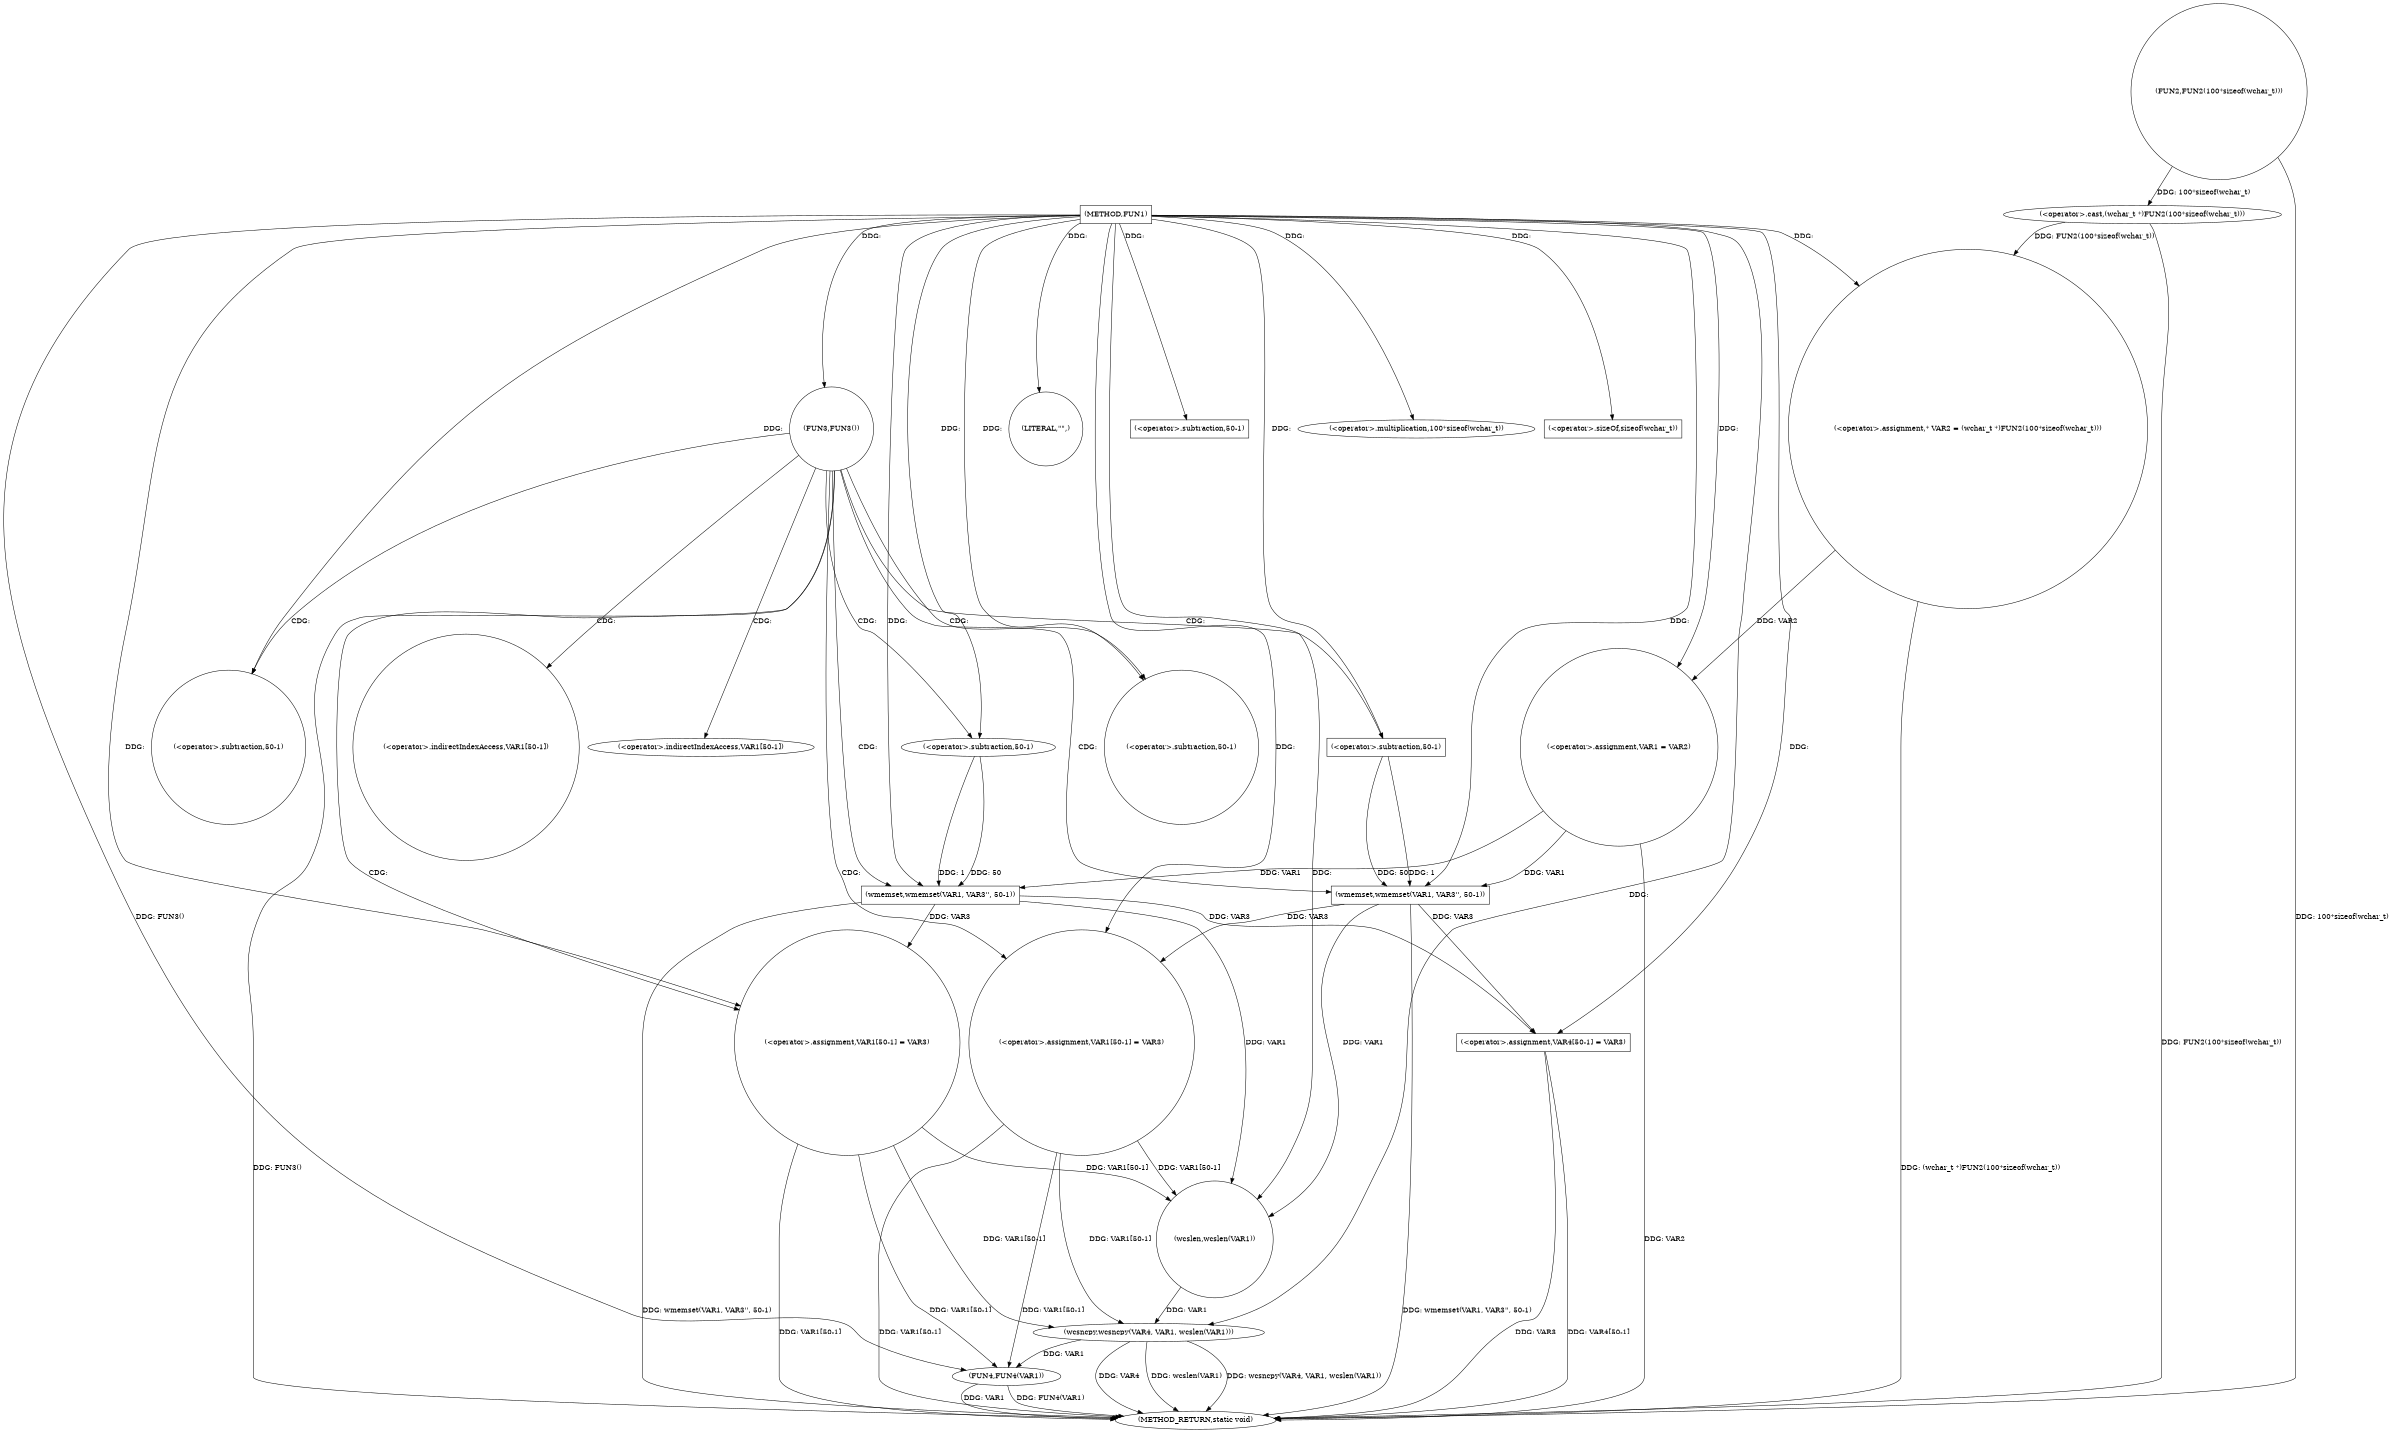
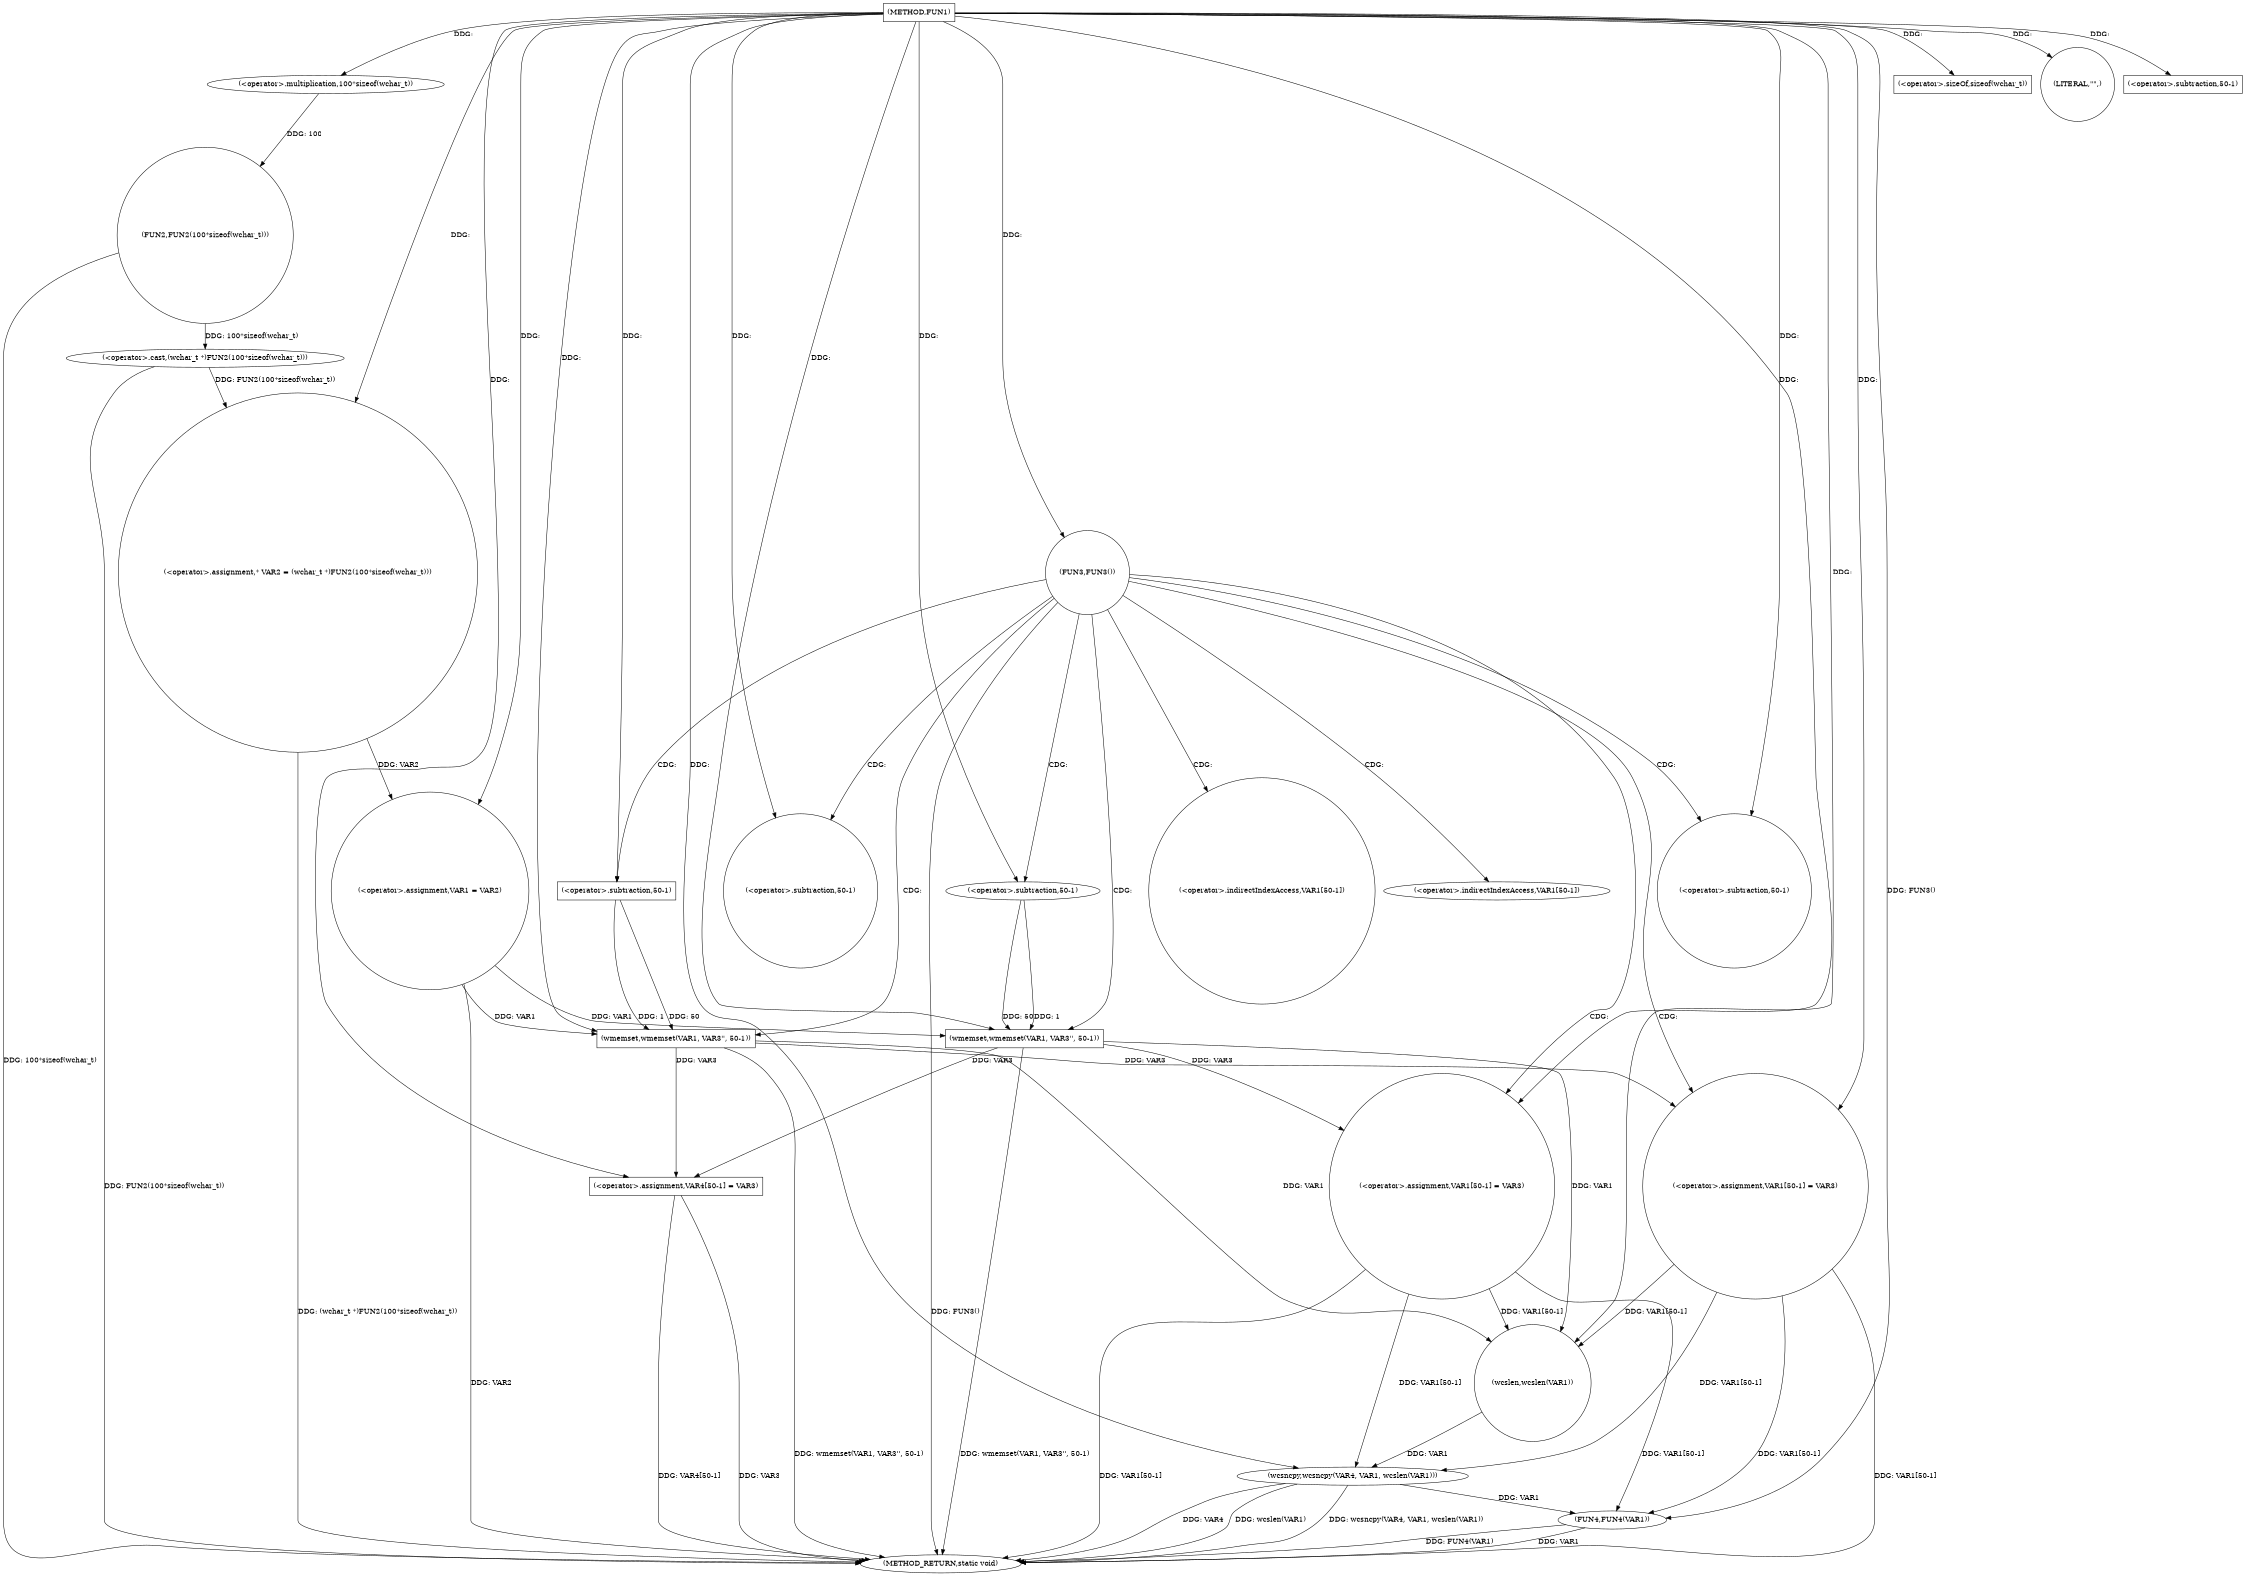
edge "(<operator>.multiplication,100*sizeof(wchar_t))" -> "(FUN2,FUN2(100*sizeof(wchar_t)))": added, label "DDG: 100"
